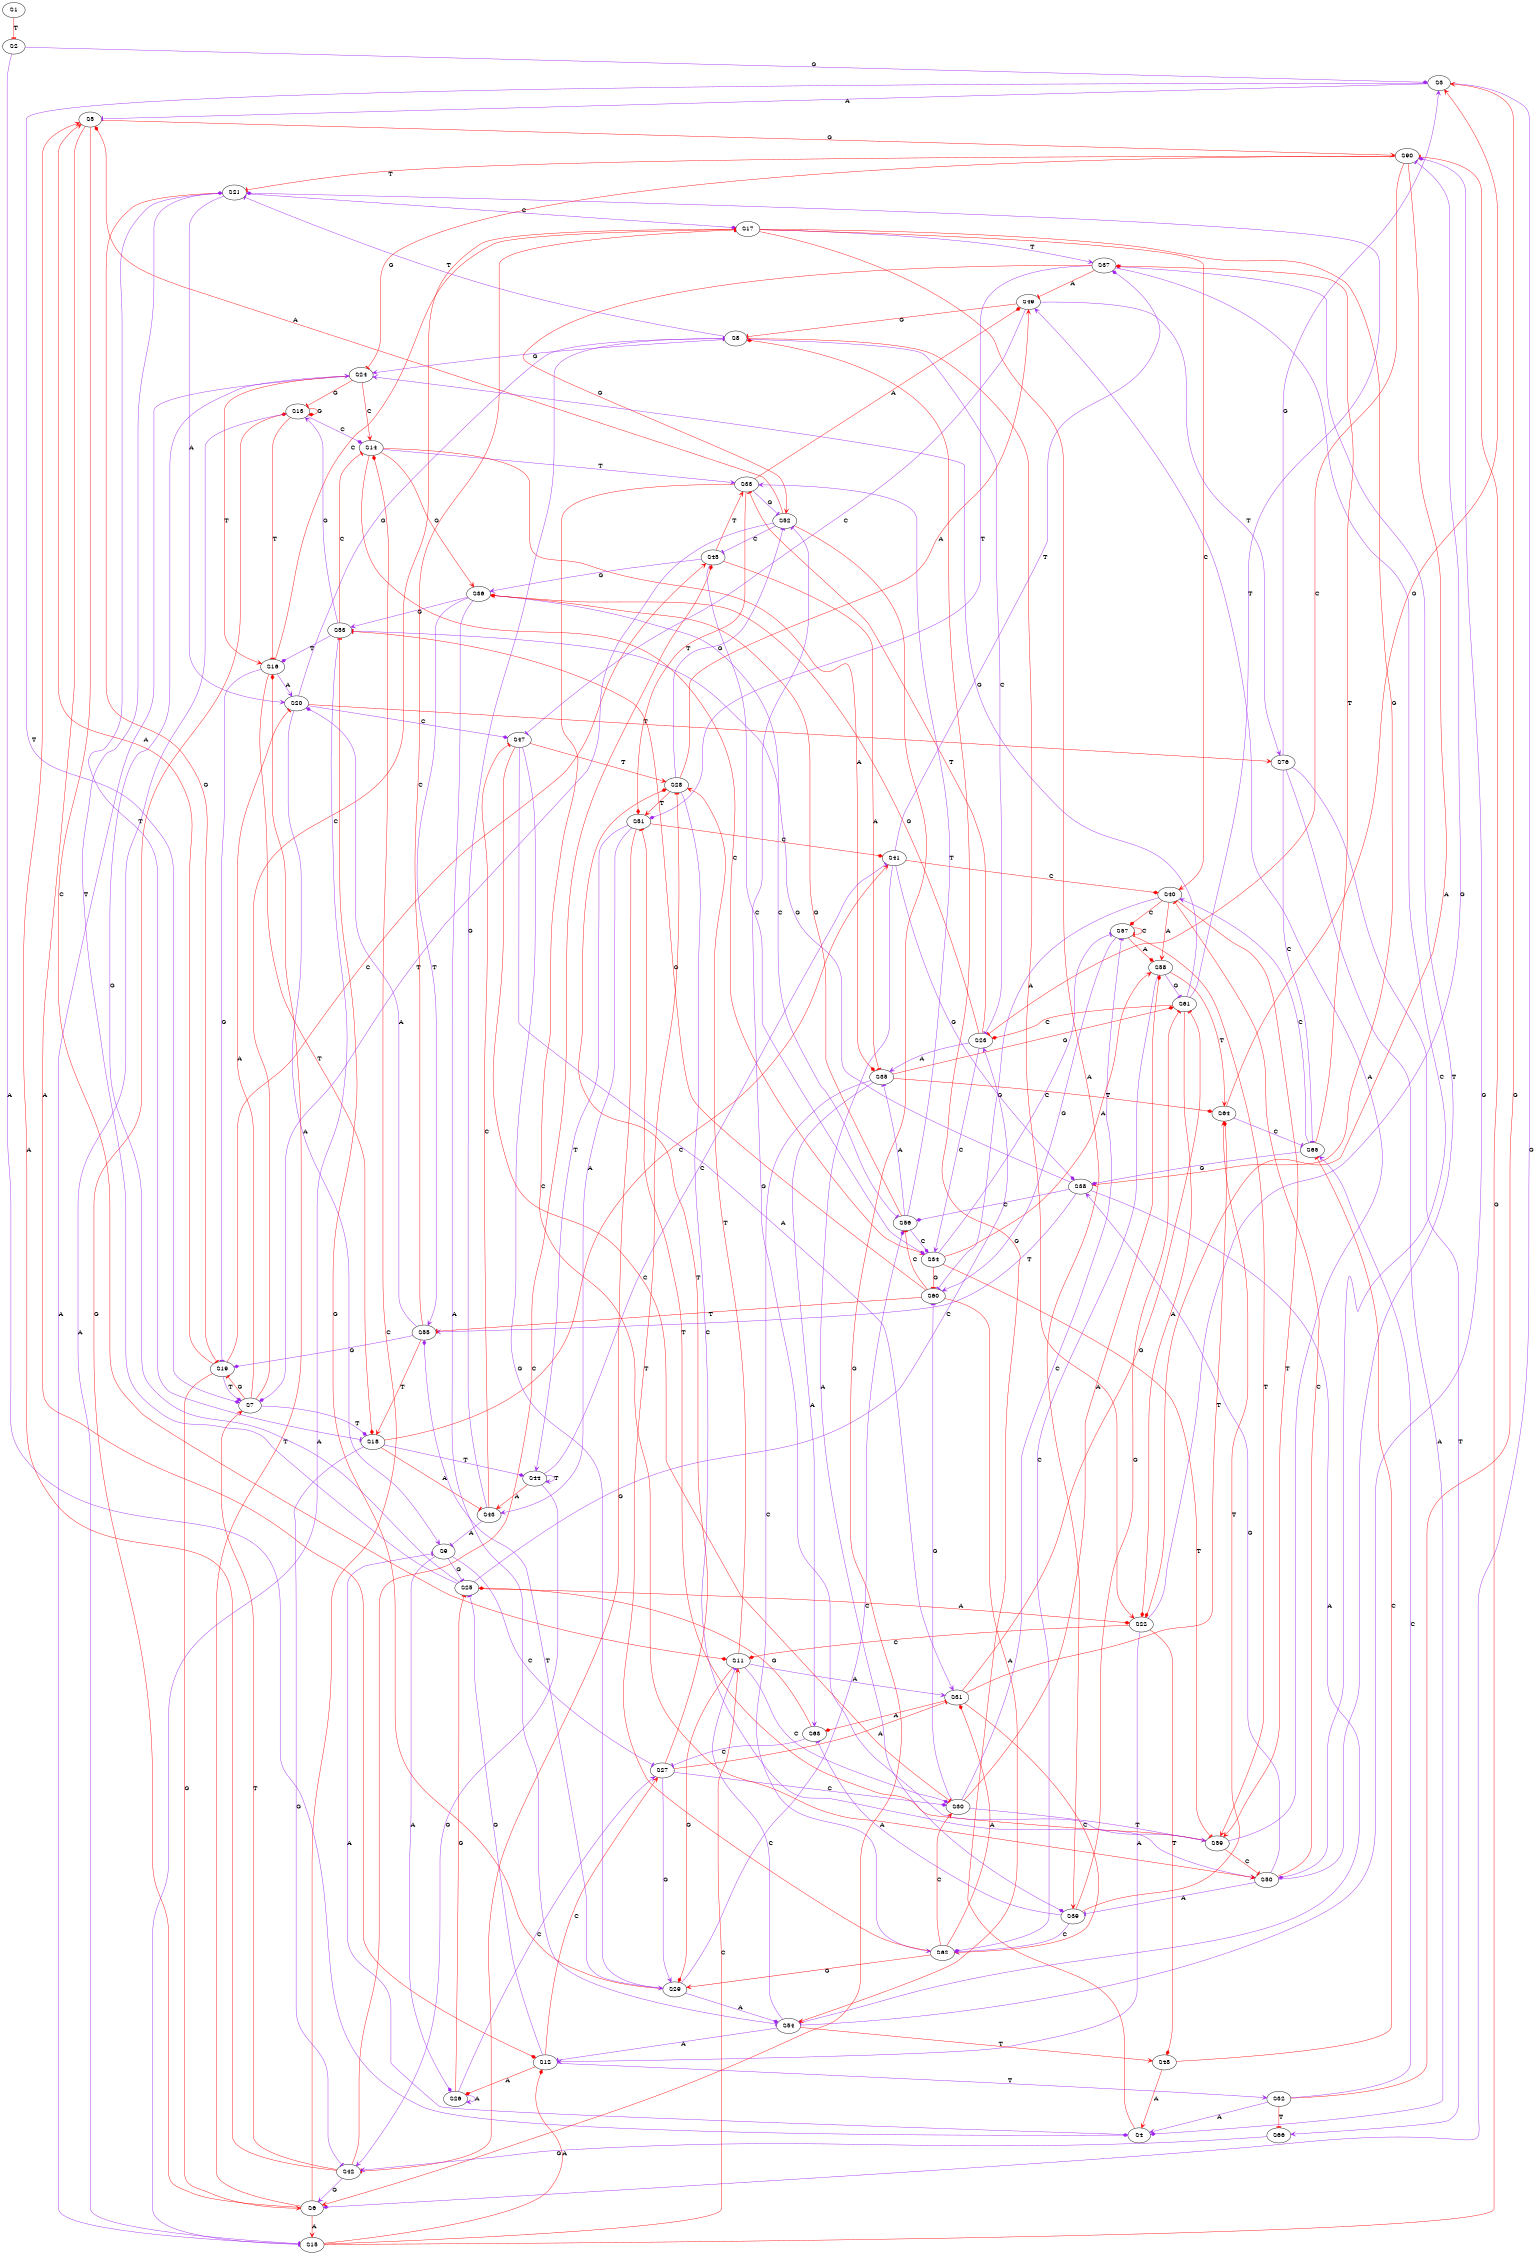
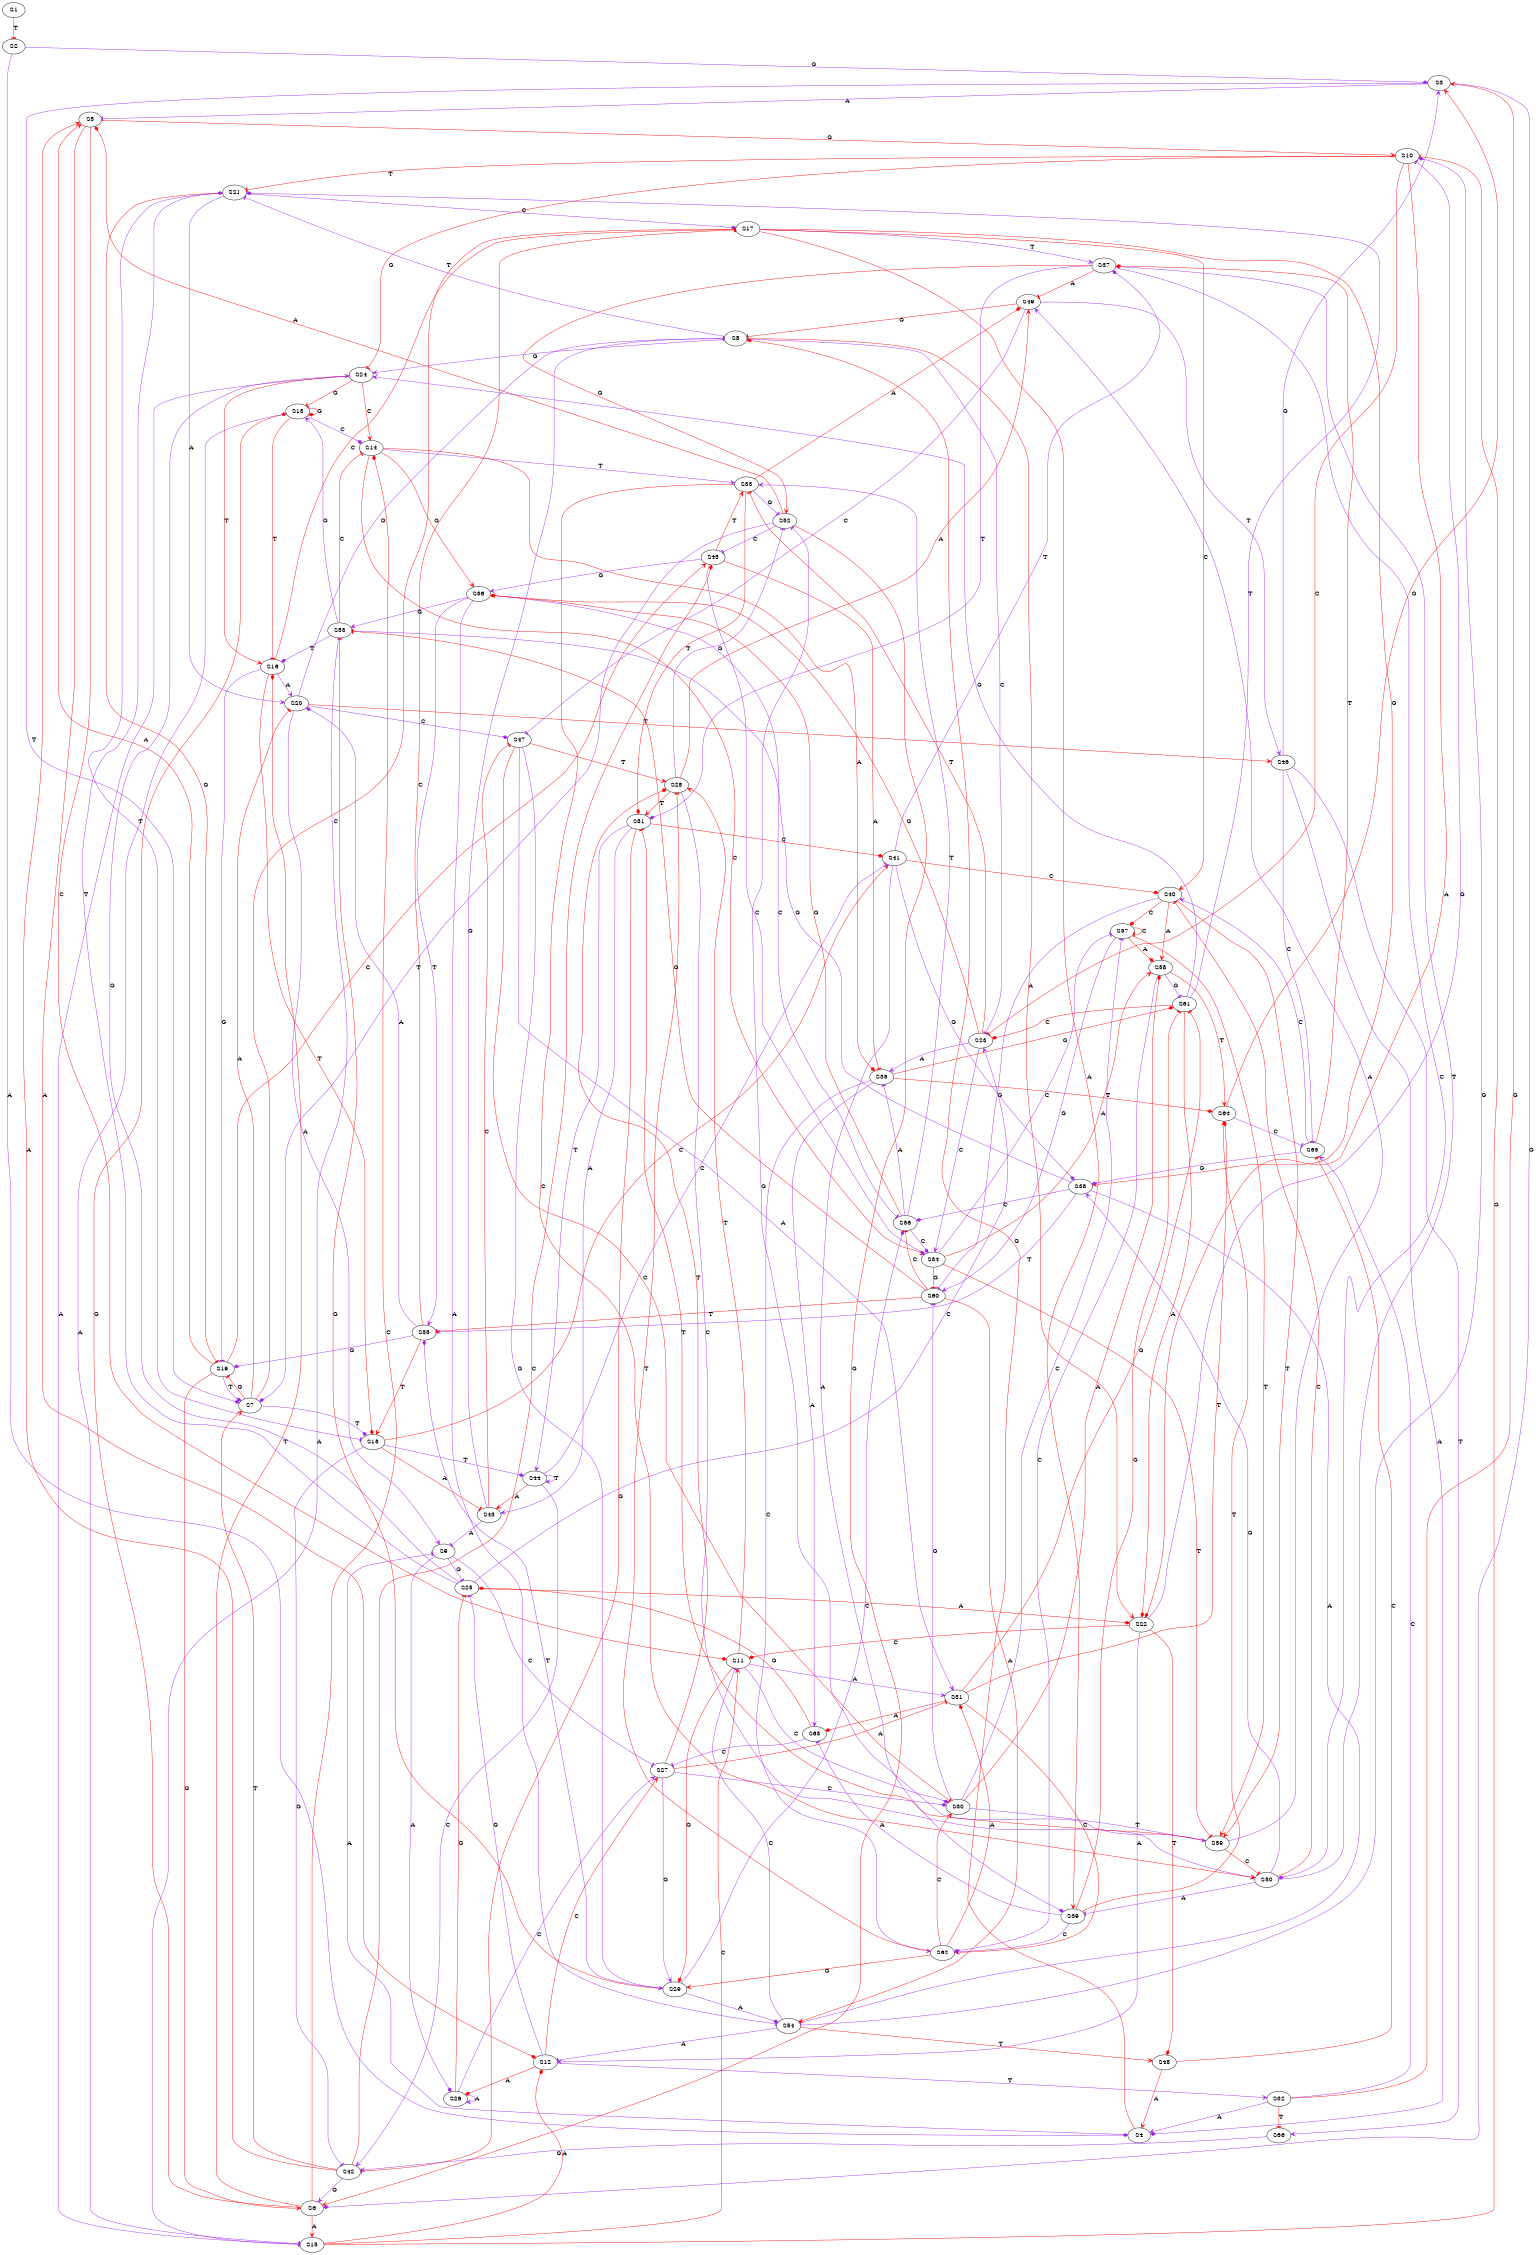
node "S90": label "S90" -> "S10"
node "S76": label "S76" -> "S46"
edge "S44" -> "S42": label "G" -> "C"
